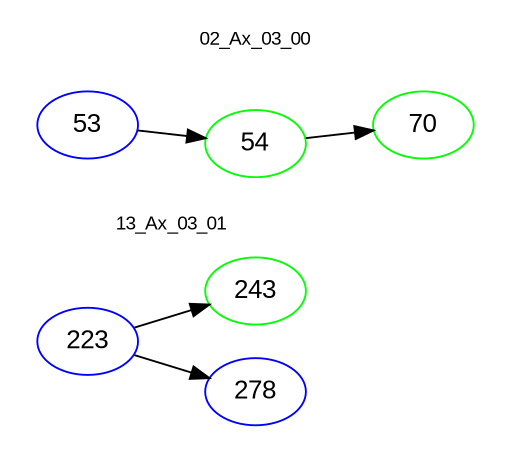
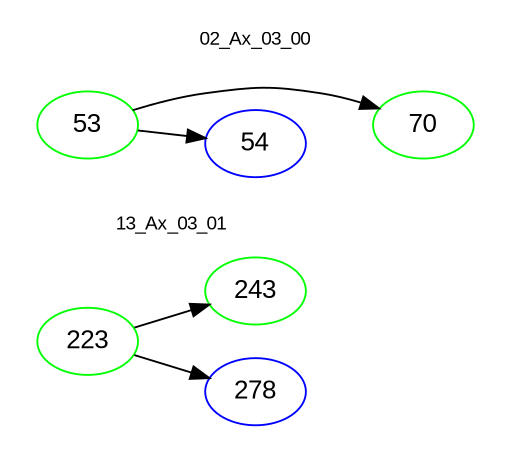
node "53": color blue -> green
edge "54" -> "70": now "53" -> "70"
node "54": color green -> blue
node "223": color blue -> green
